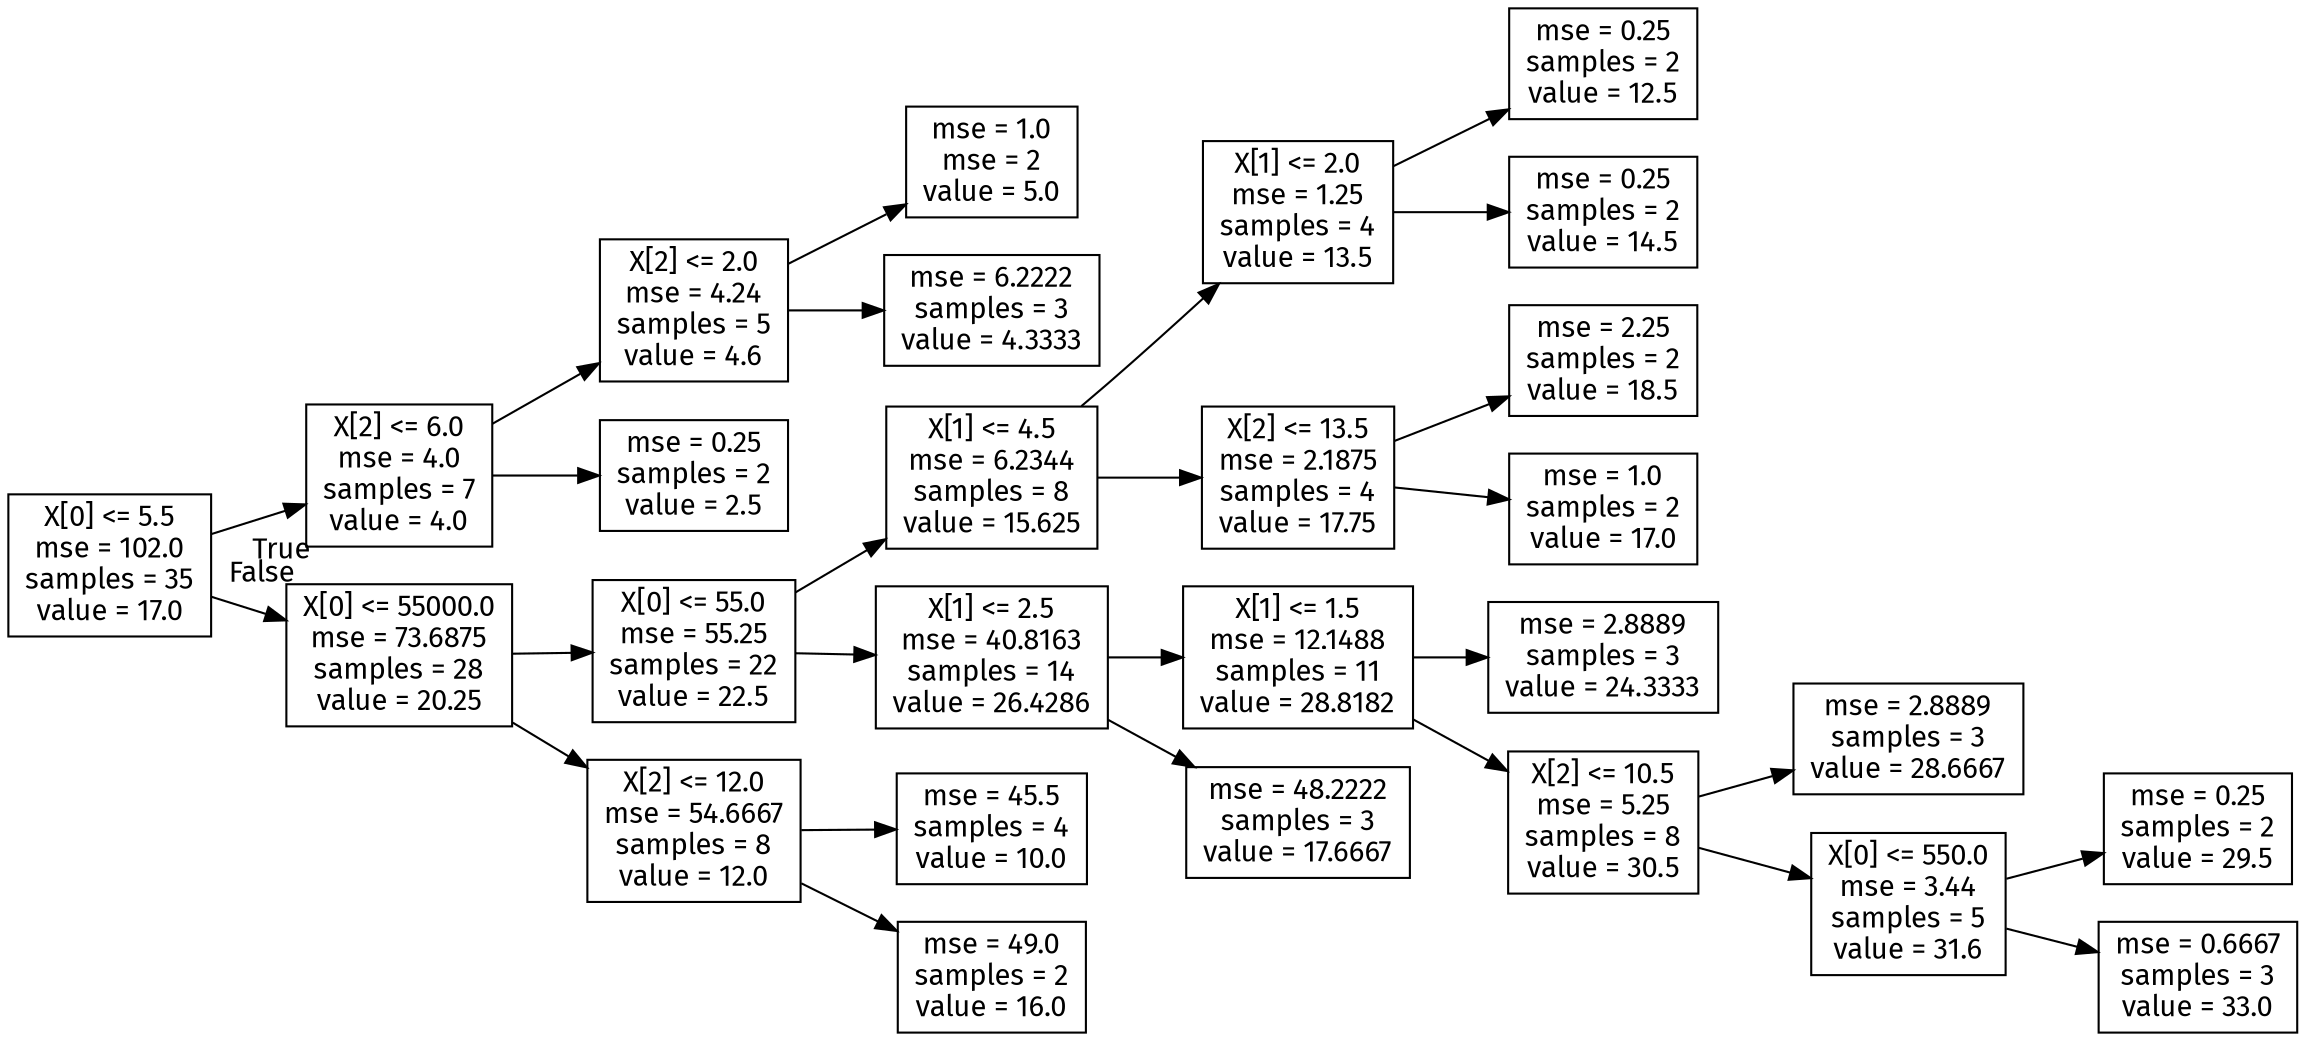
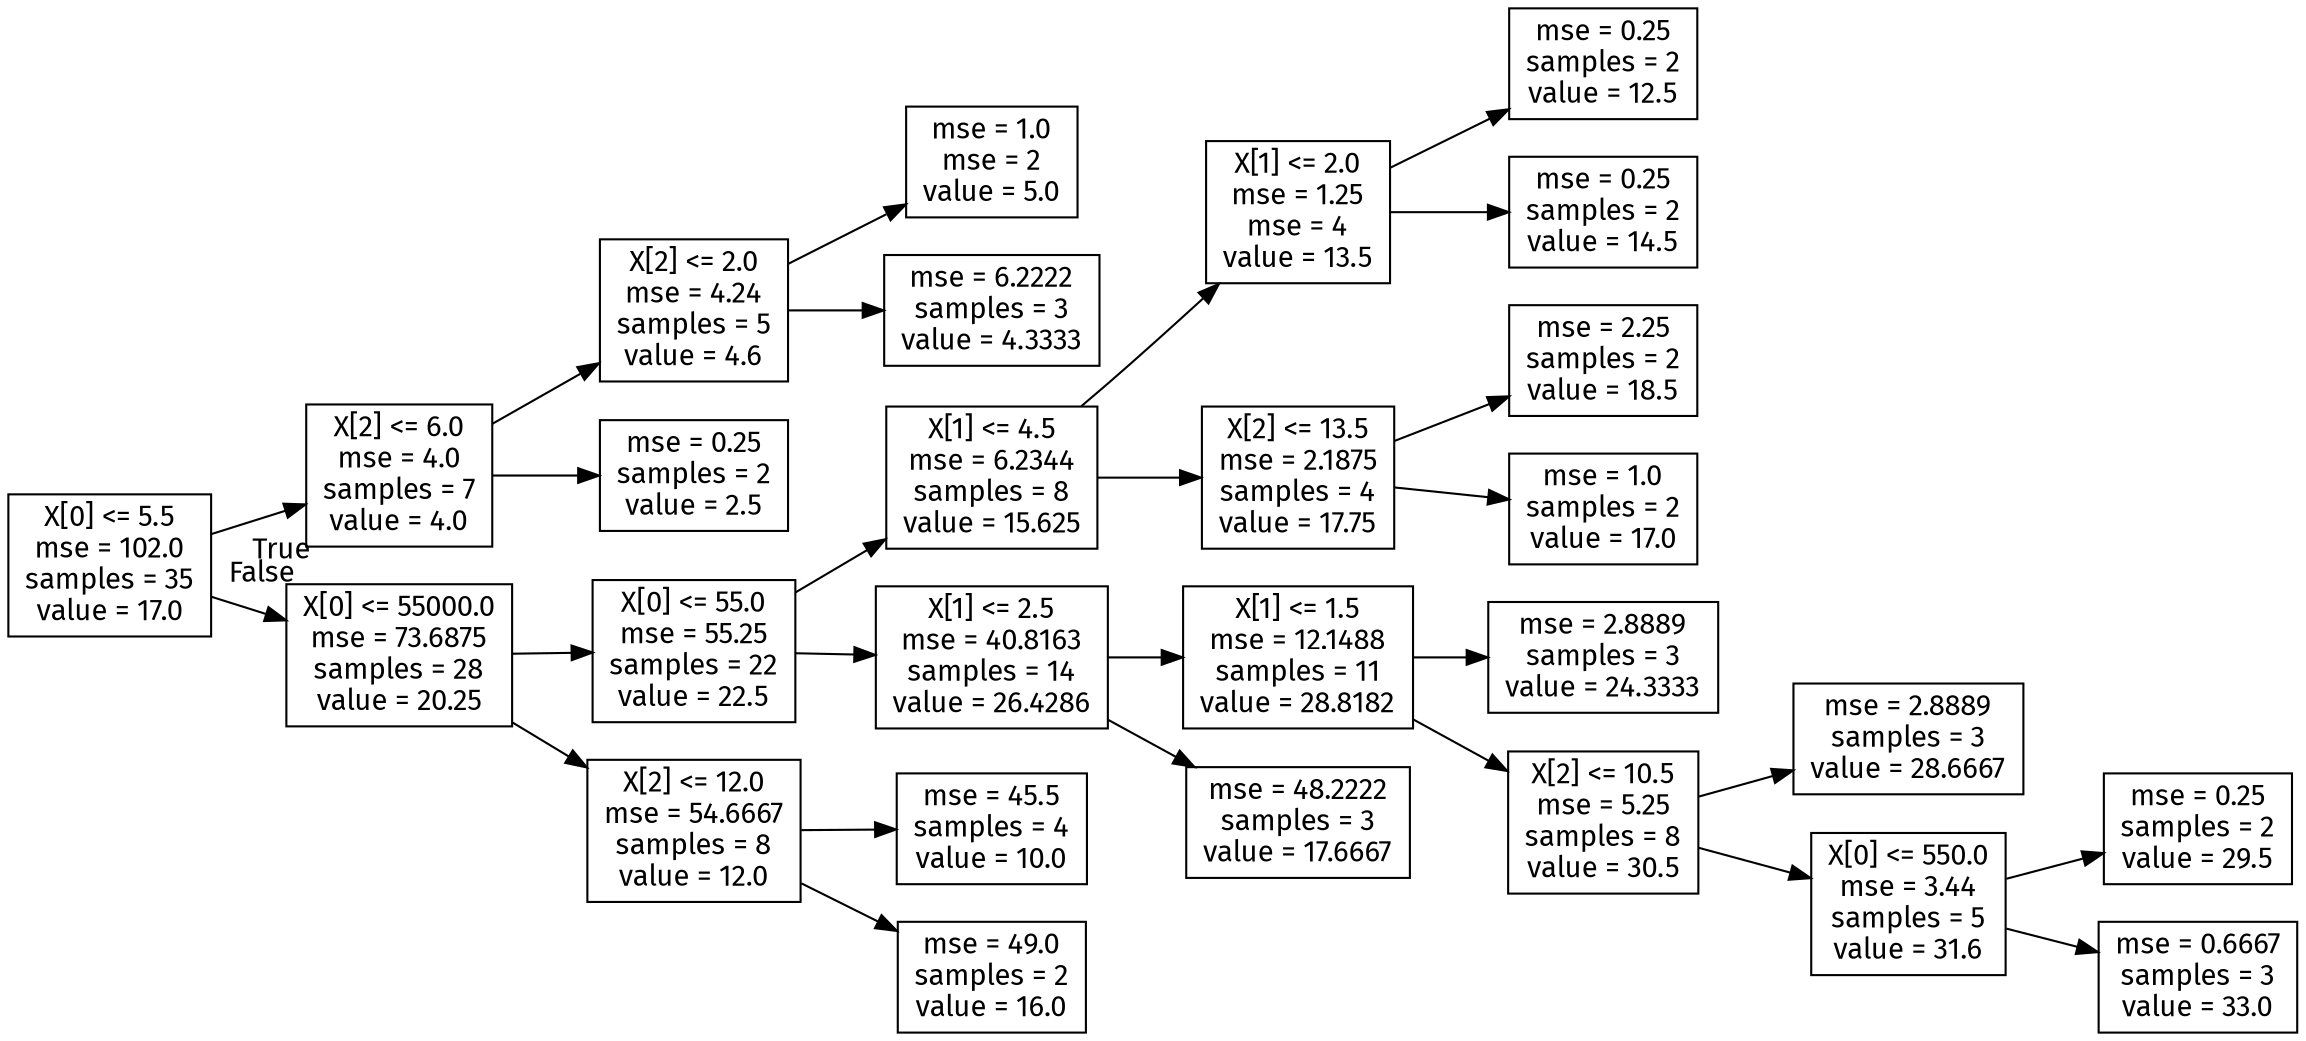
node "X[1] <= 2.0 mse = 1.25 samples = 4 value = 13.5": label "X[1] <= 2.0 mse = 1.25 samples = 4 value = 13.5" -> "X[1] <= 2.0 mse = 1.25 mse = 4 value = 13.5"
